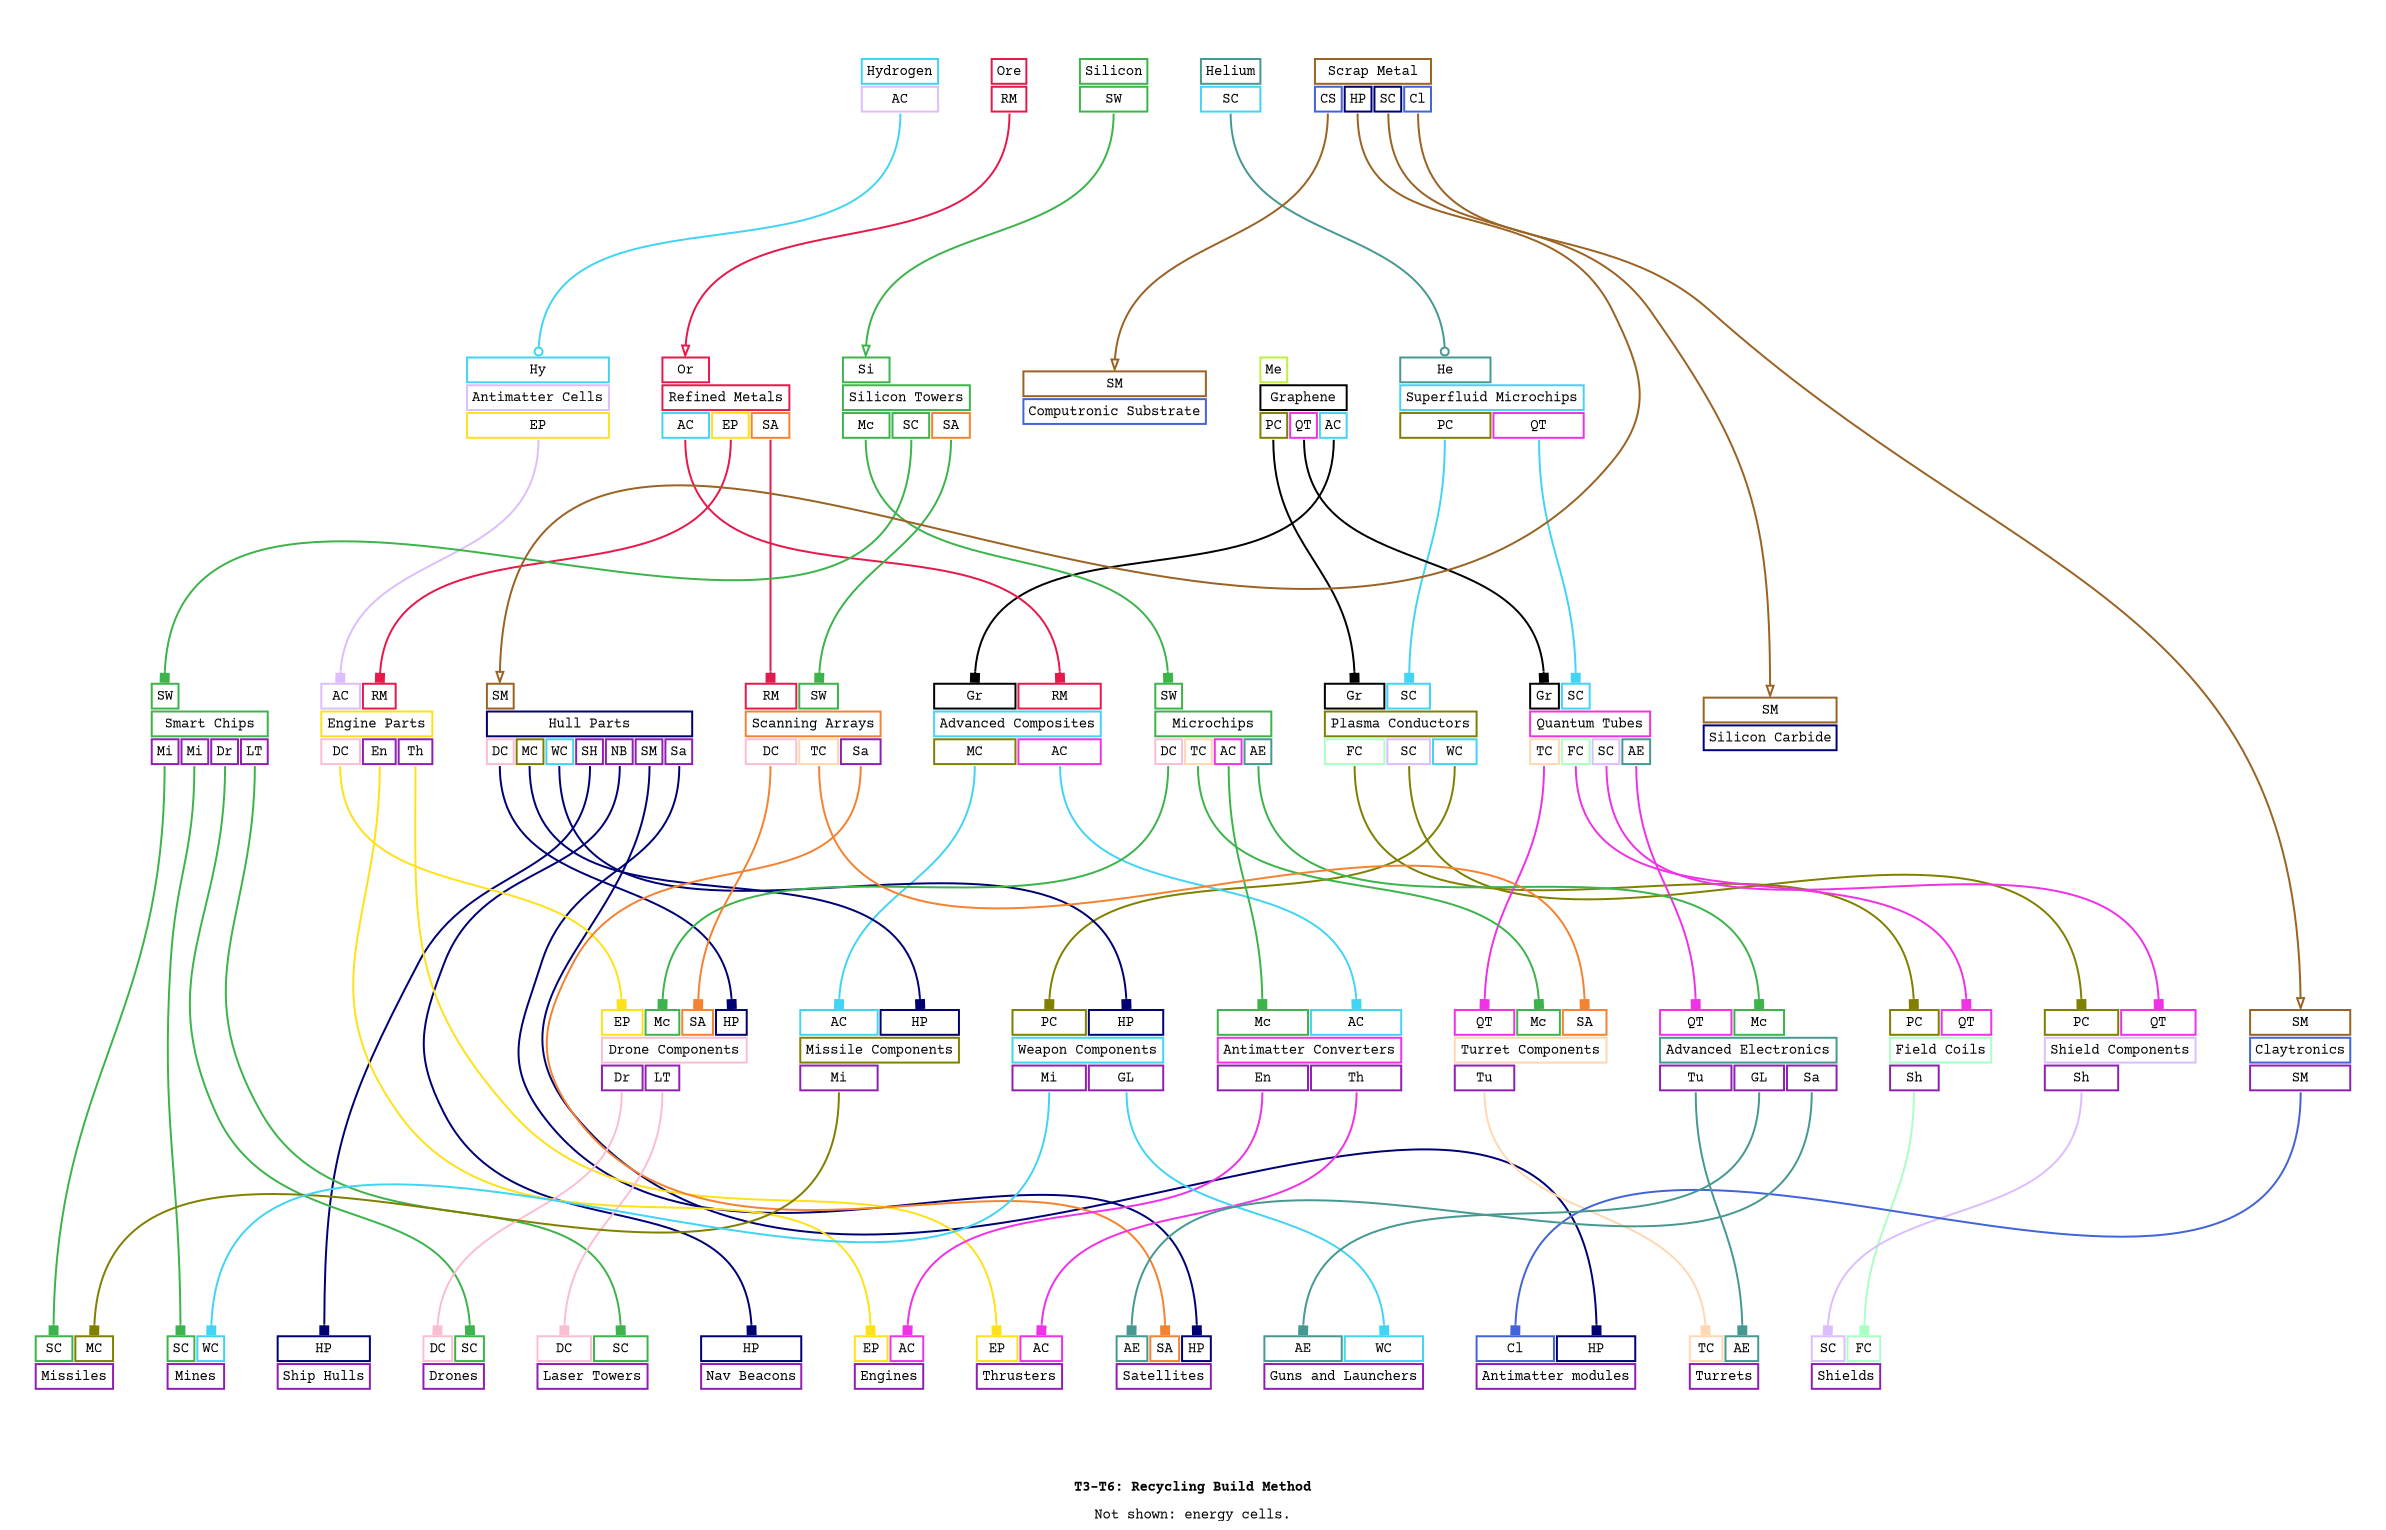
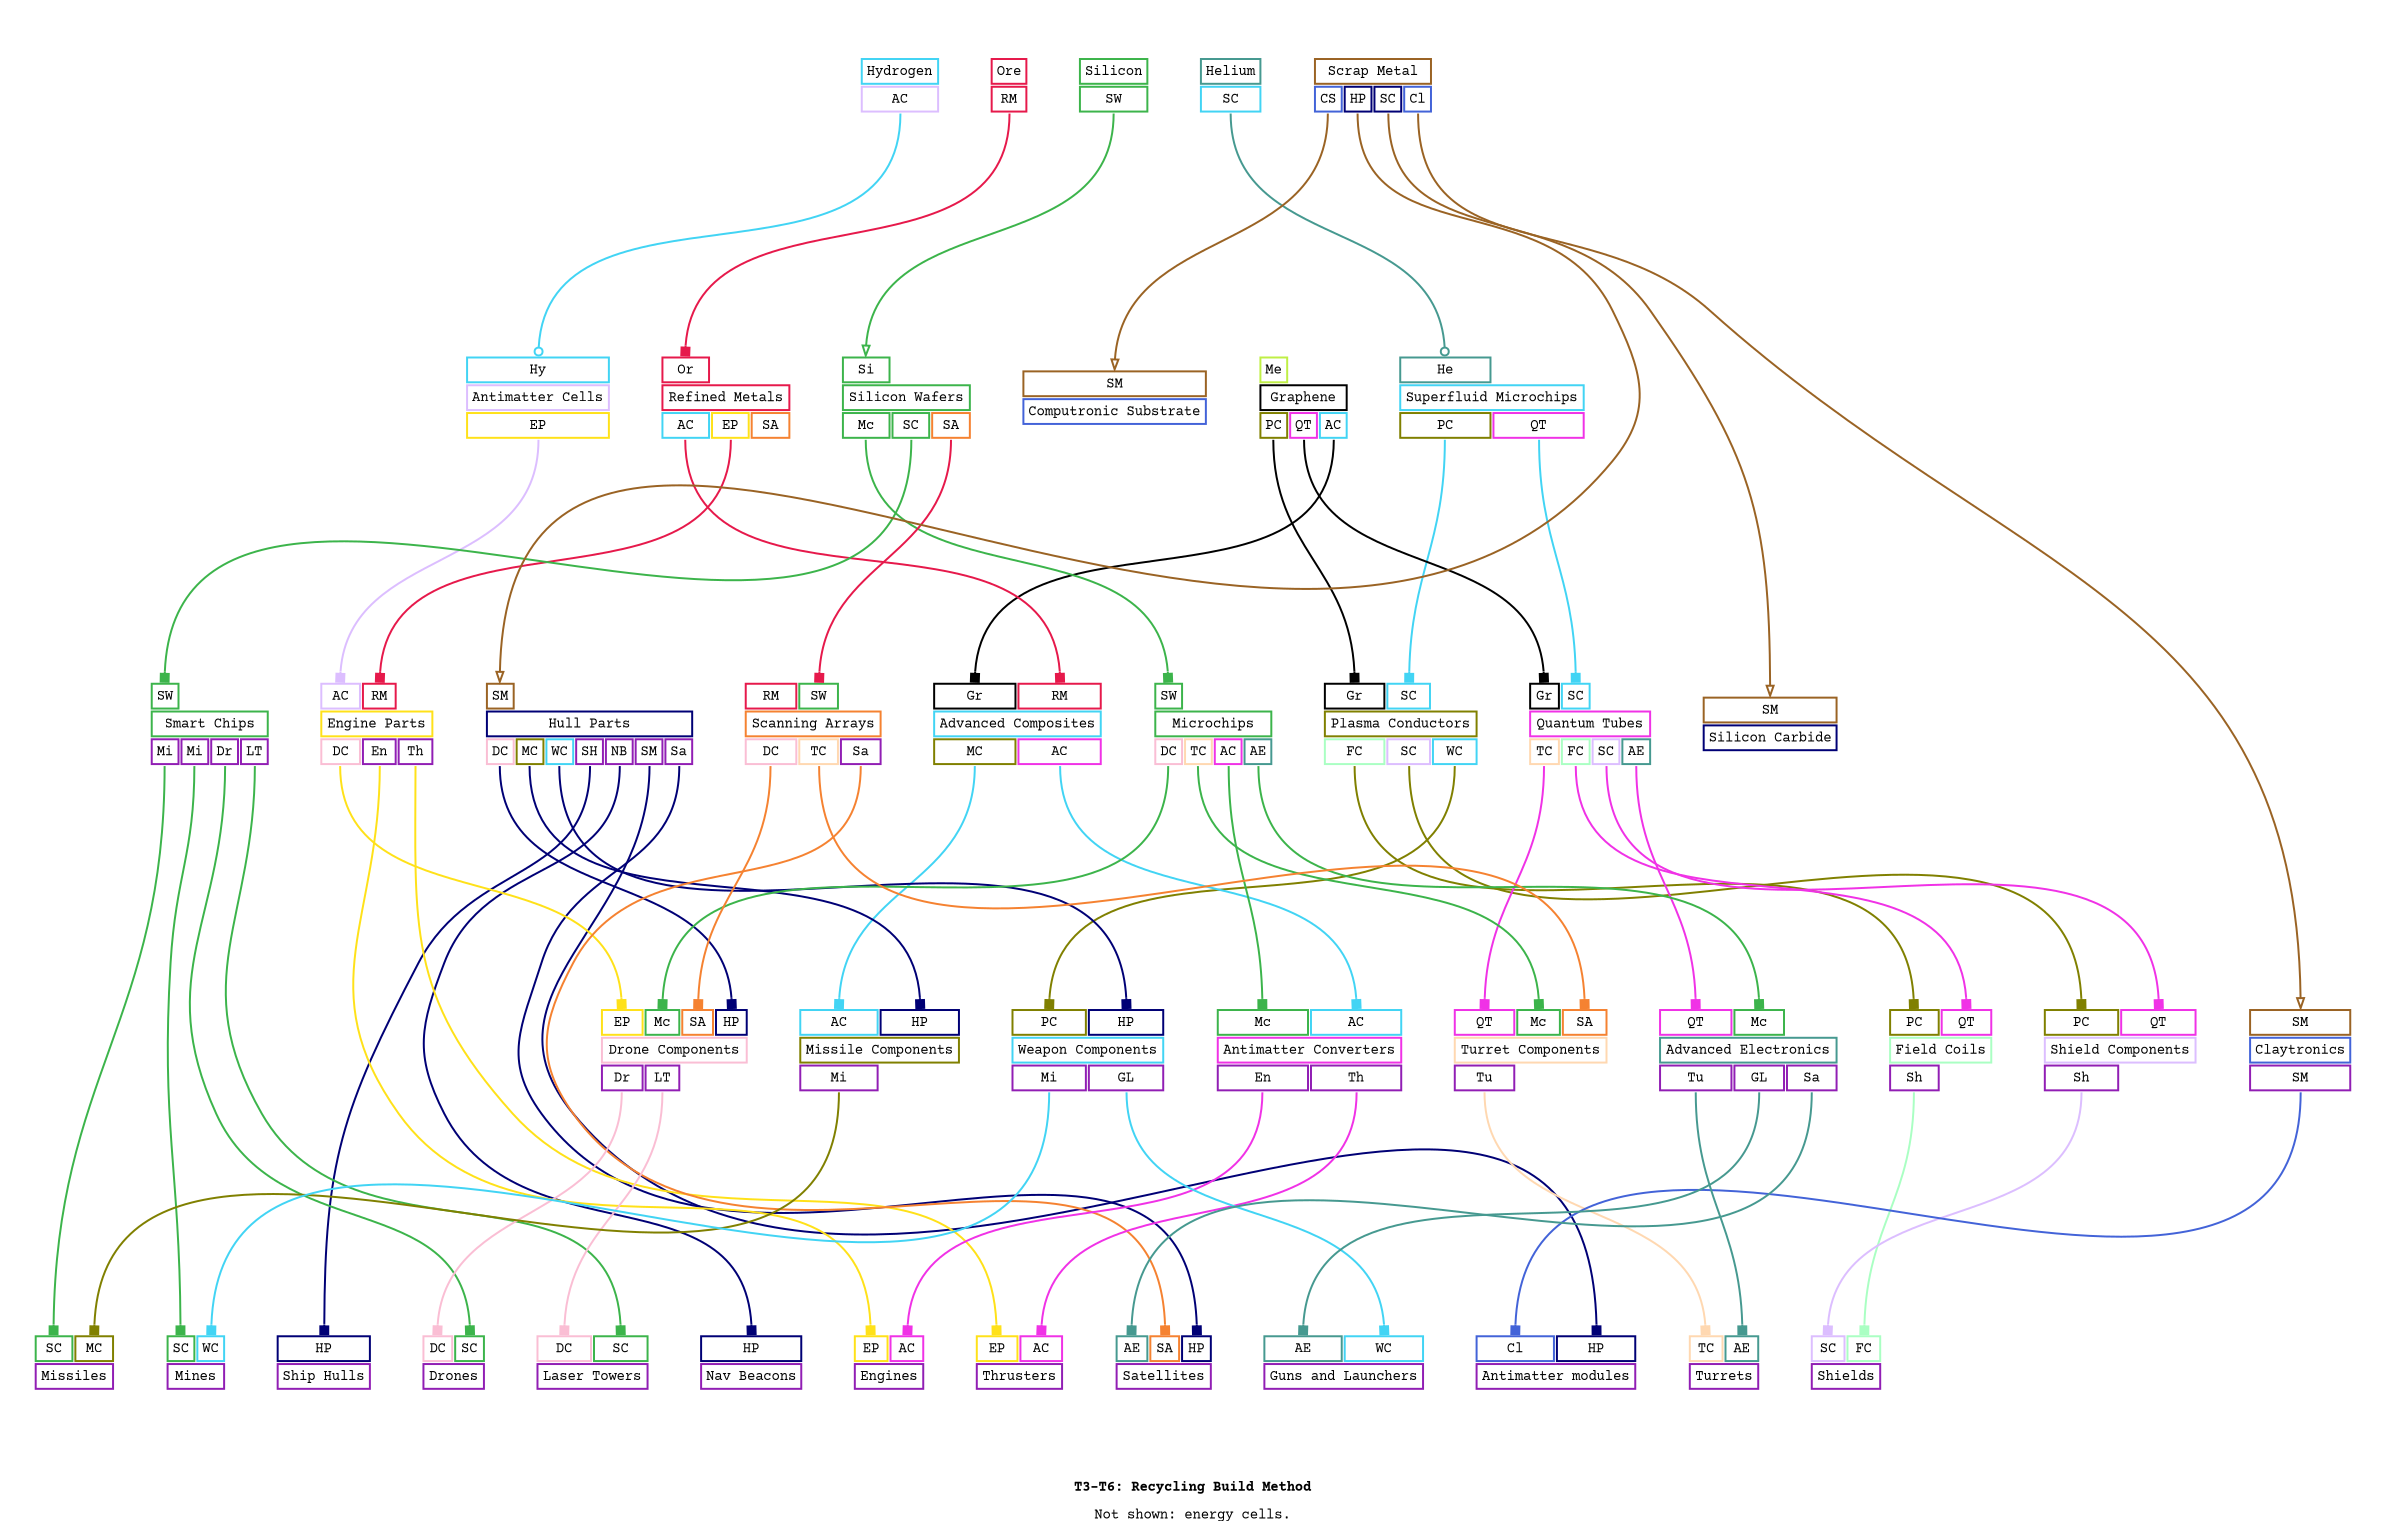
edge "Ore" -> "Or": arrowhead empty -> box
node "Si": text "Silicon Towers" -> "Silicon Wafers"
edge "Si" -> "RM": color #3cb44b -> #e6194b
edge "Or" -> "RM": removed
